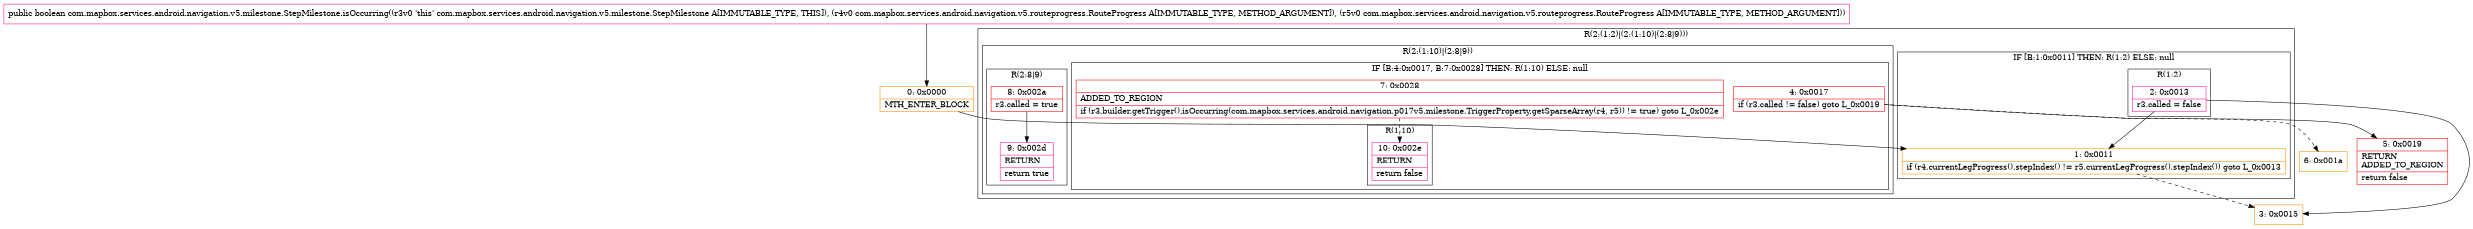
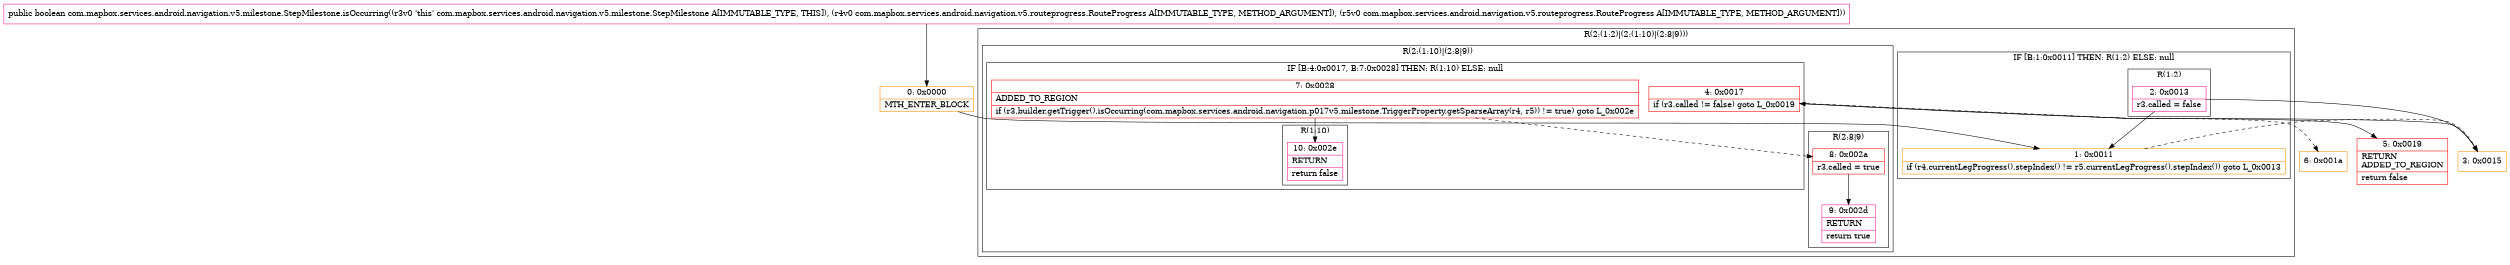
edge "3: 0x0015" -> "4: 0x0017": added
edge "7: 0x0028" -> "10: 0x002e": style dashed -> solid
edge "7: 0x0028" -> "8: 0x002a": added
